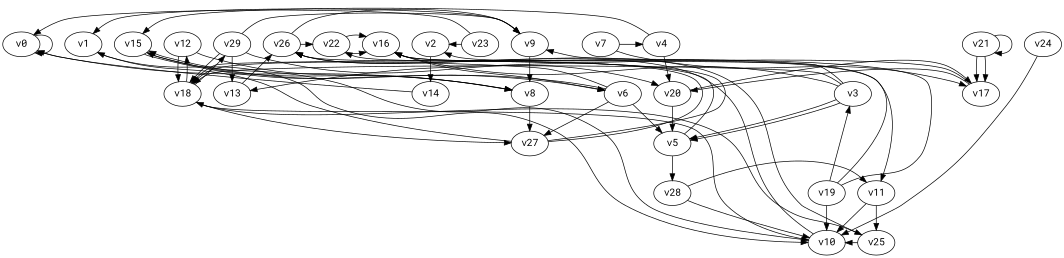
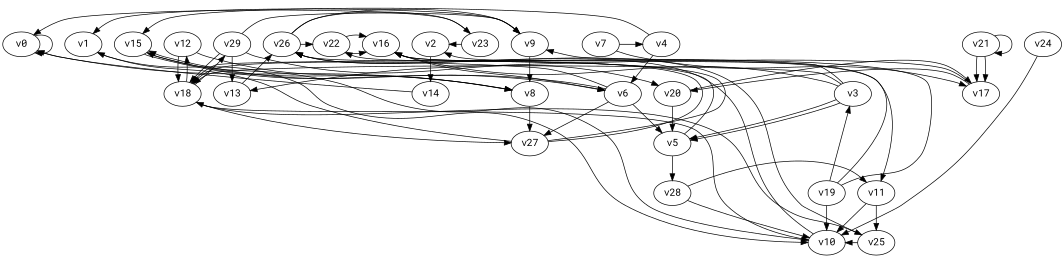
edge "v26" -> "v23": added
edge "v4" -> "v20": now "v4" -> "v6"
